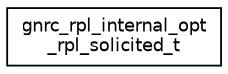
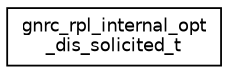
node "gnrc_rpl_internal_opt _rpl_solicited_t": label "gnrc_rpl_internal_opt _rpl_solicited_t" -> "gnrc_rpl_internal_opt _dis_solicited_t"
